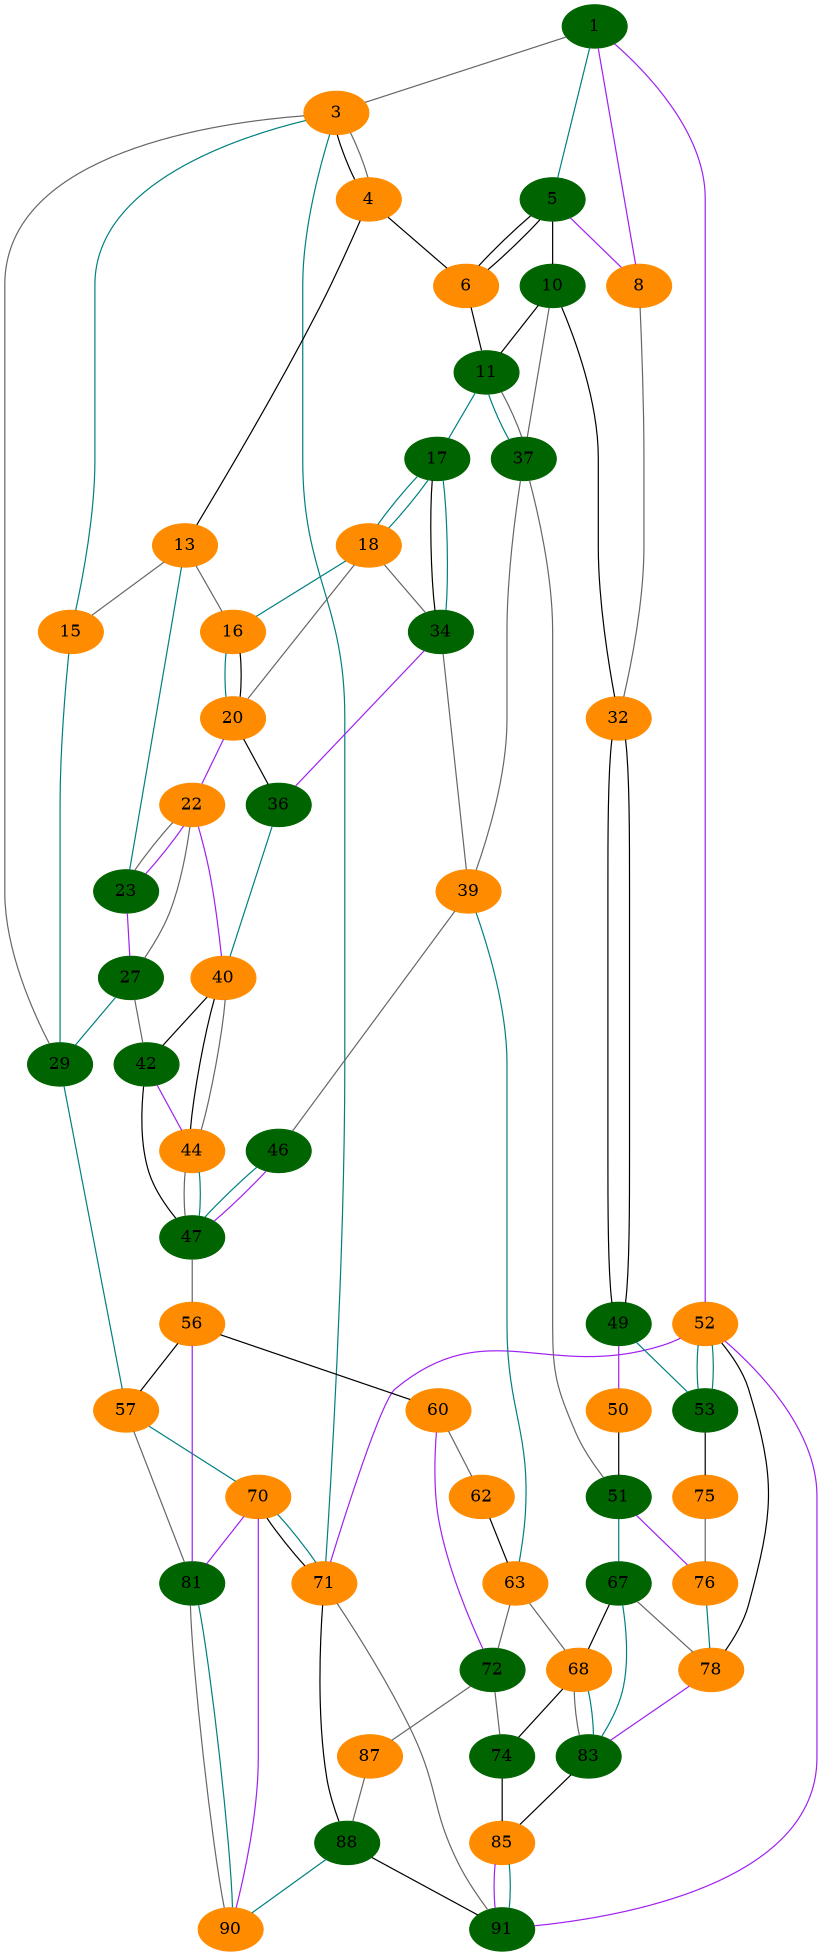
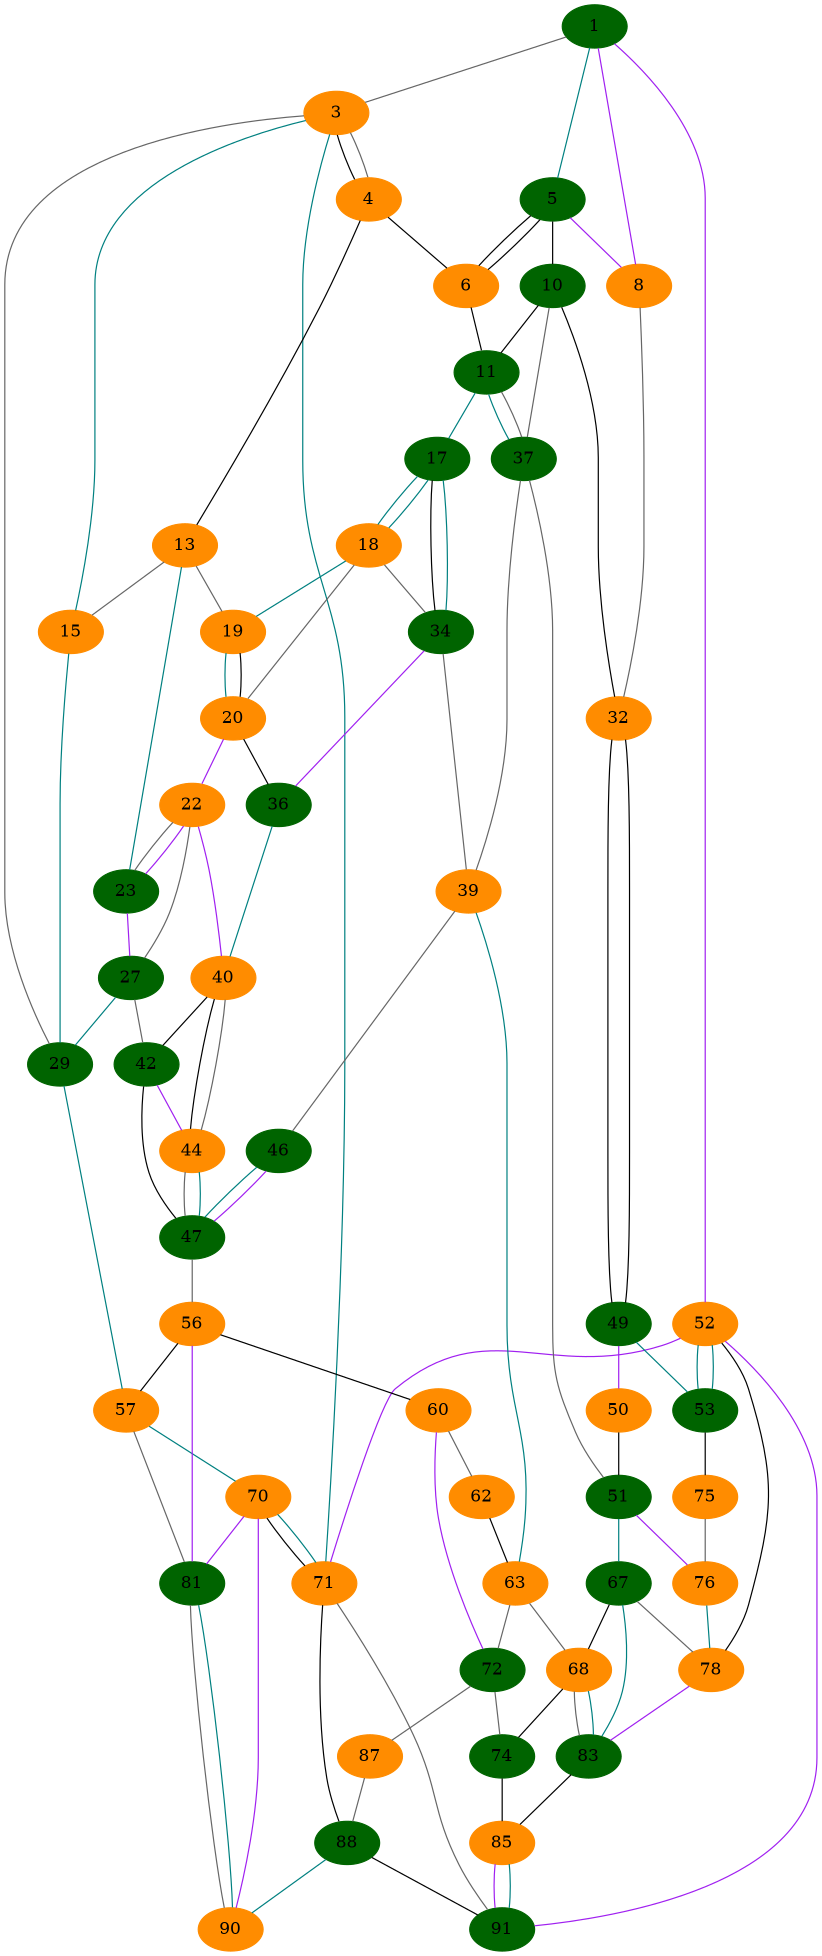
node "16": label "16" -> "19"
